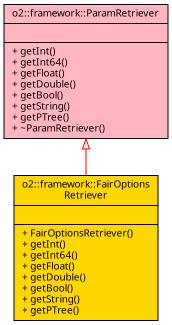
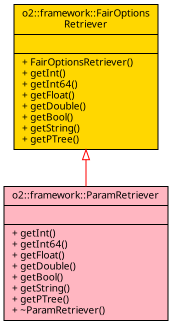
edge "o2::framework::FairOptions" -> "o2::framework::ParamRetriever": reversed
